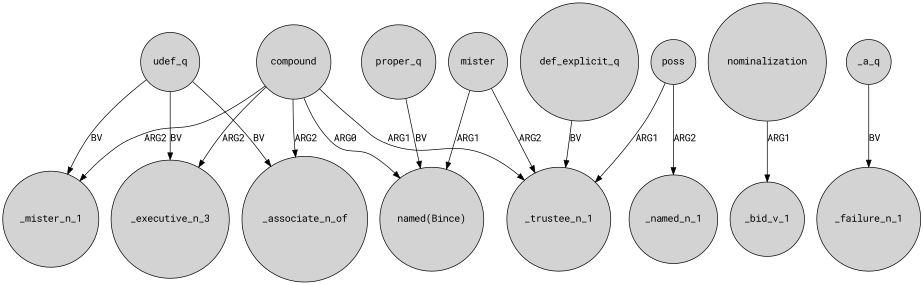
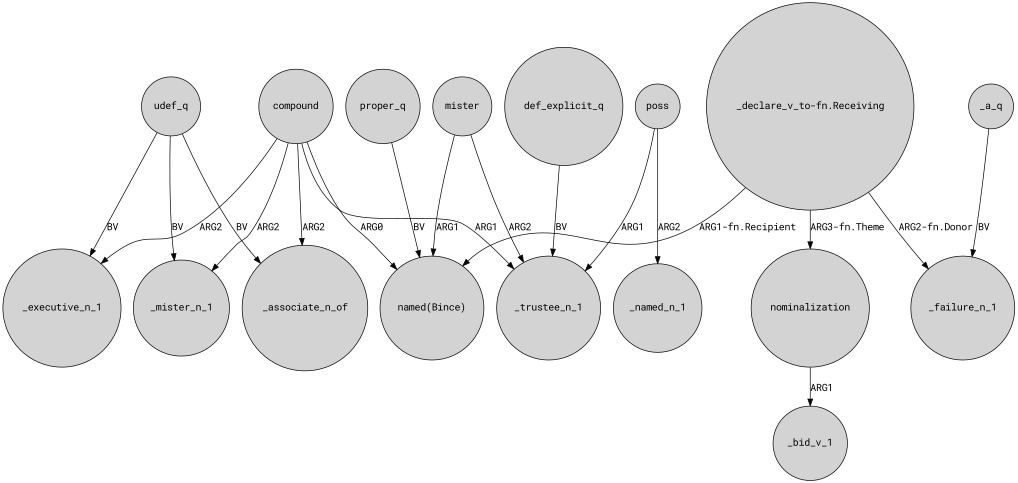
node "_declare_v_to-fn.Receiving": added
node "_executive_n_3": label "_executive_n_3" -> "_executive_n_1"
